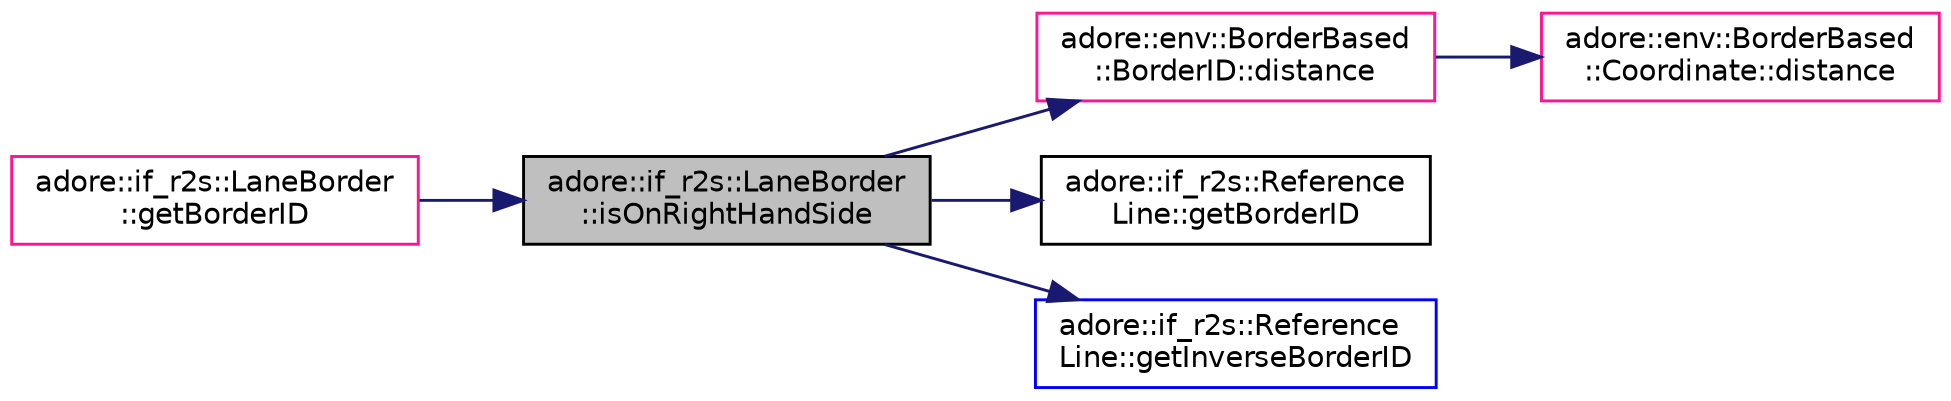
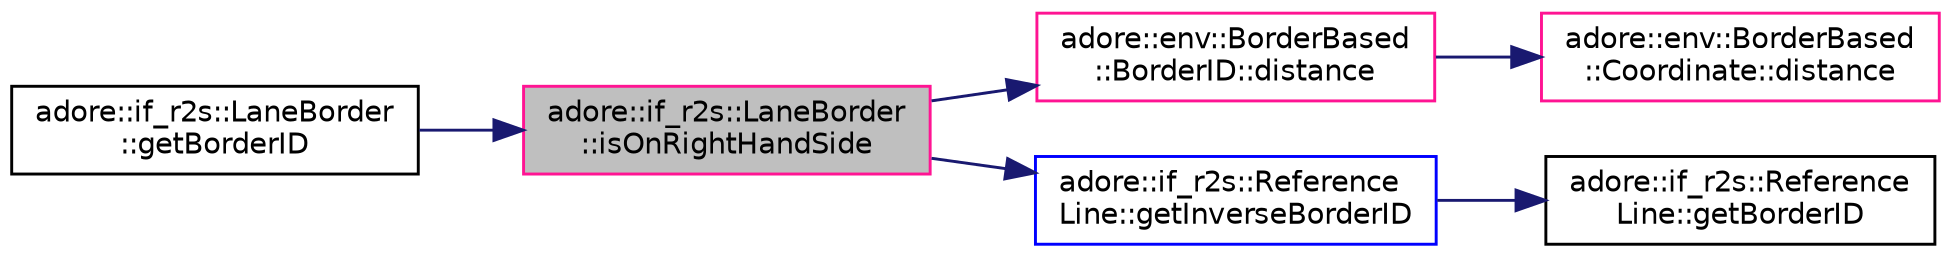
node "adore::if_r2s::LaneBorder ::getBorderID": color deeppink -> black
node "adore::if_r2s::LaneBorder ::isOnRightHandSide": color black -> deeppink
edge "adore::if_r2s::LaneBorder ::isOnRightHandSide" -> "adore::if_r2s::Reference Line::getBorderID": now "adore::if_r2s::Reference Line::getInverseBorderID" -> "adore::if_r2s::Reference Line::getBorderID"
